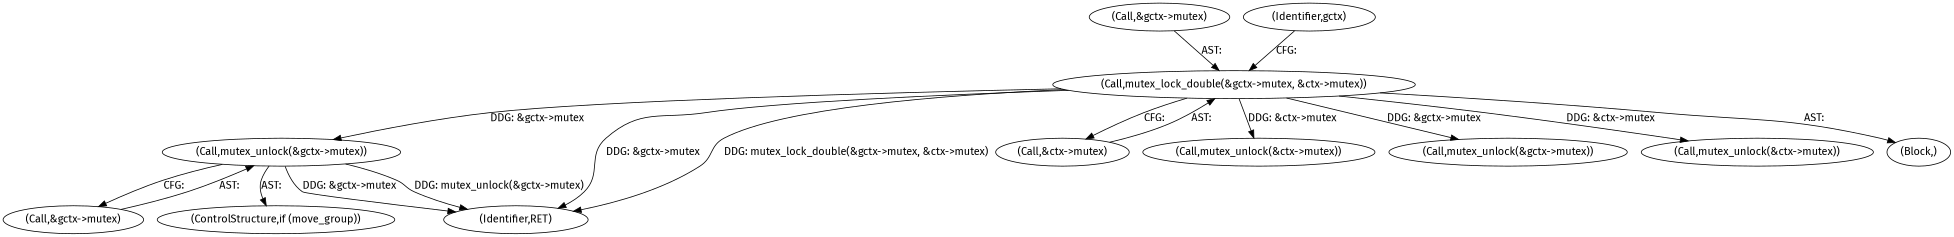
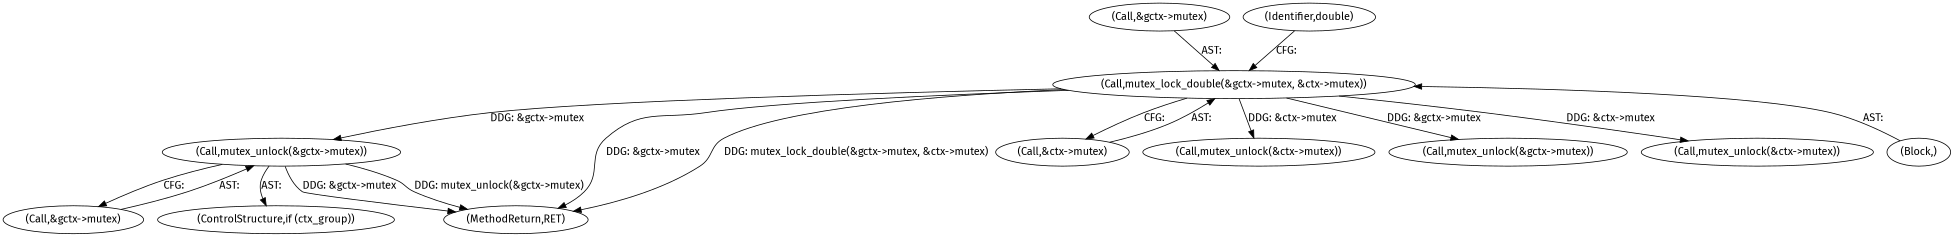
node "(Identifier,gctx)": label "(Identifier,gctx)" -> "(Identifier,double)"
edge "(Call,mutex_lock_double(&gctx->mutex, &ctx->mutex))" -> "(Block,)": reversed
node "(ControlStructure,if (move_group))": label "(ControlStructure,if (move_group))" -> "(ControlStructure,if (ctx_group))"
node "(Identifier,RET)": label "(Identifier,RET)" -> "(MethodReturn,RET)"
